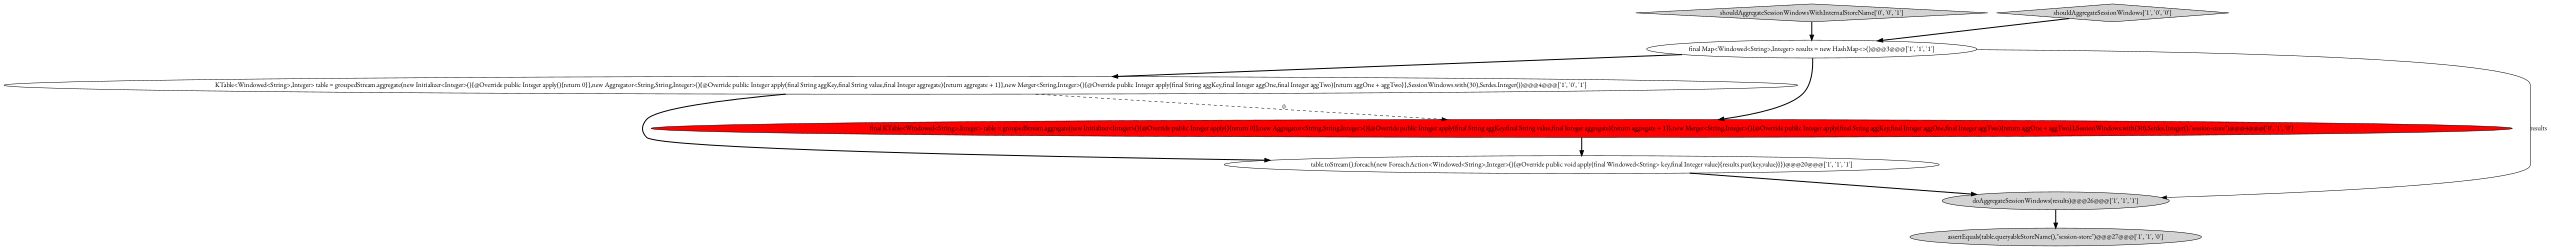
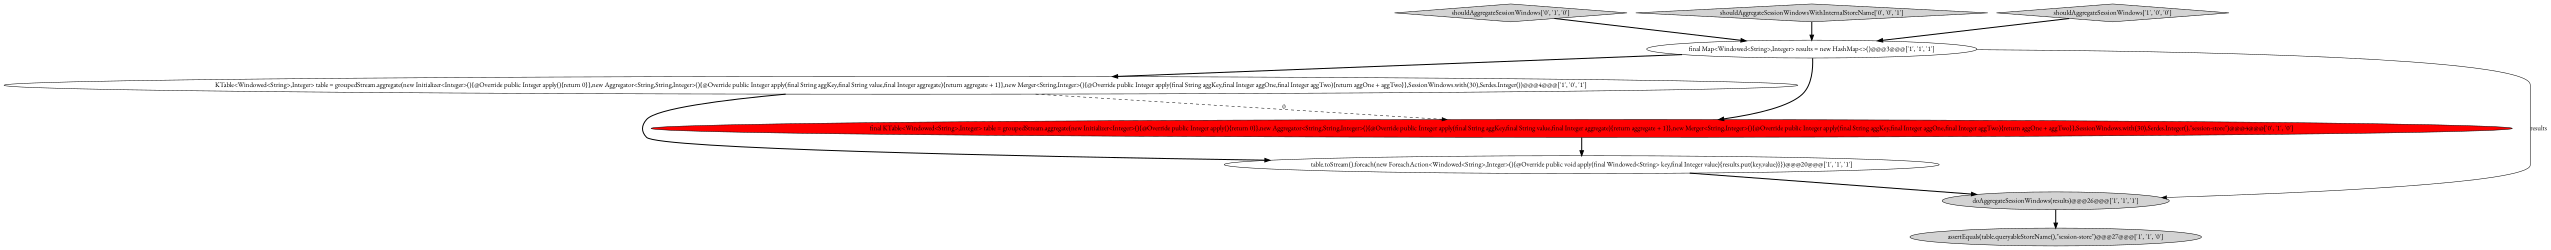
node "shouldAggregateSessionWindows['0', '1', '0']": added
